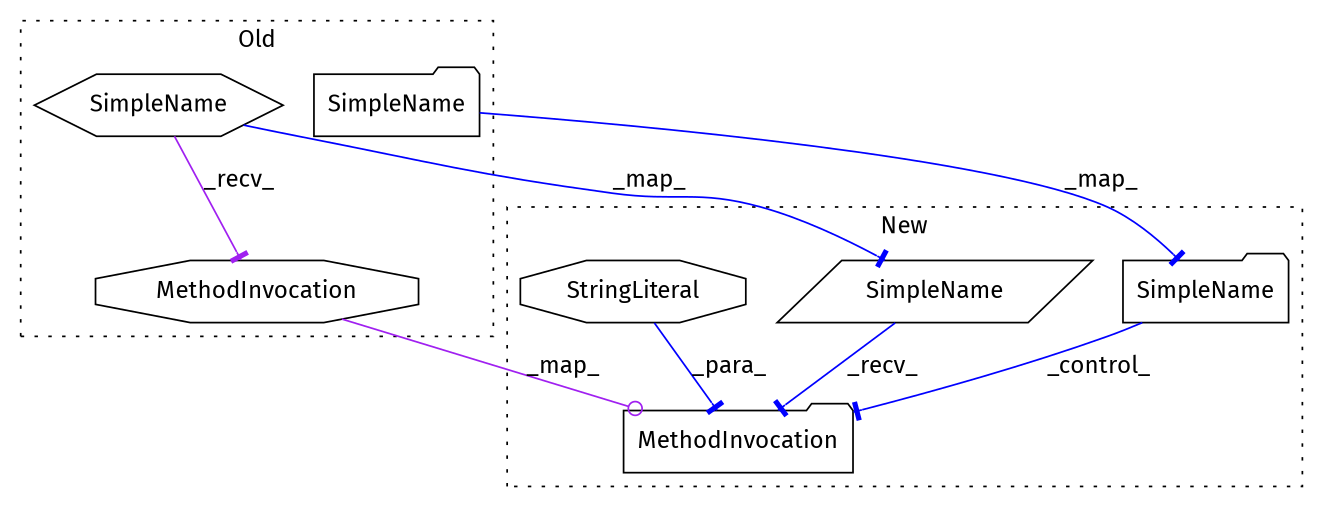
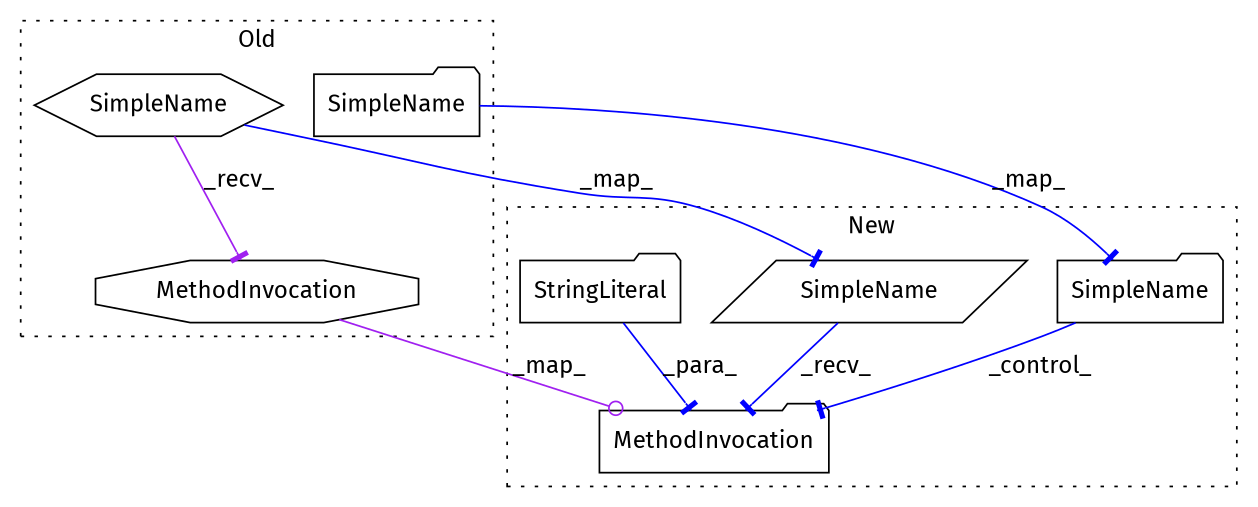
node "StringLiteral": shape octagon -> folder
